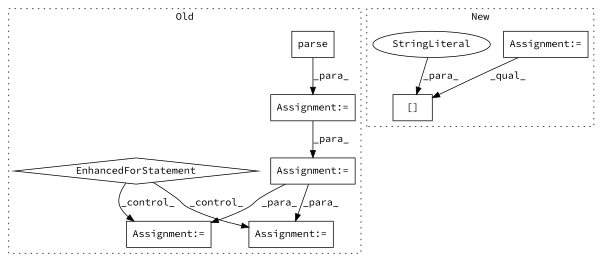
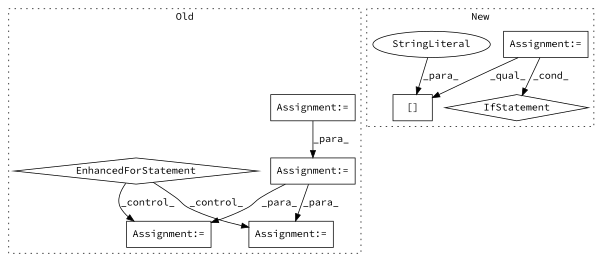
node "parse": removed
node "IfStatement": added
